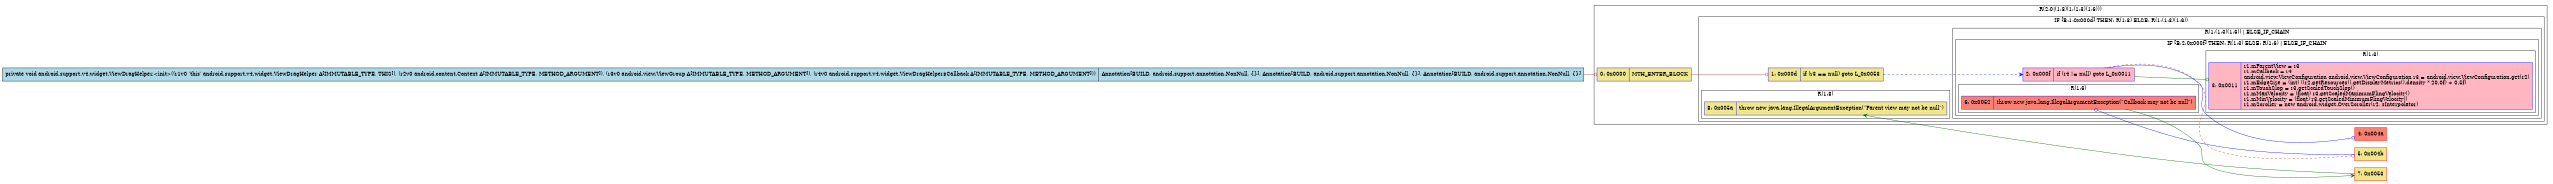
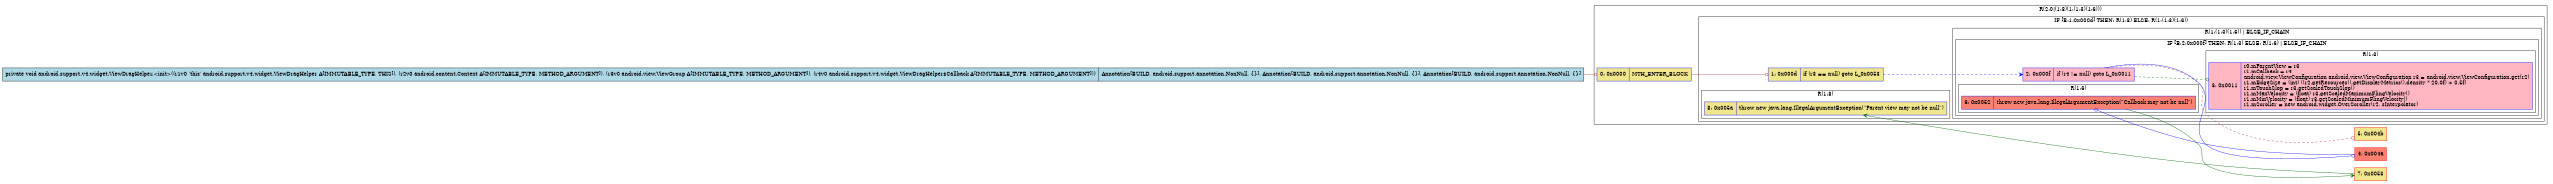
node "3: 0x0011": text "r1.mParentView = r3" -> "r0.mParentView = r3"
edge "2: 0x000f" -> "3: 0x0011": style solid -> dashed
edge "5: 0x004b" -> "6: 0x0052": now "4: 0x004a" -> "6: 0x0052"
